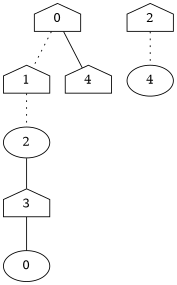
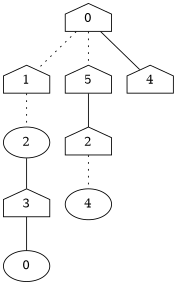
node "5": added
